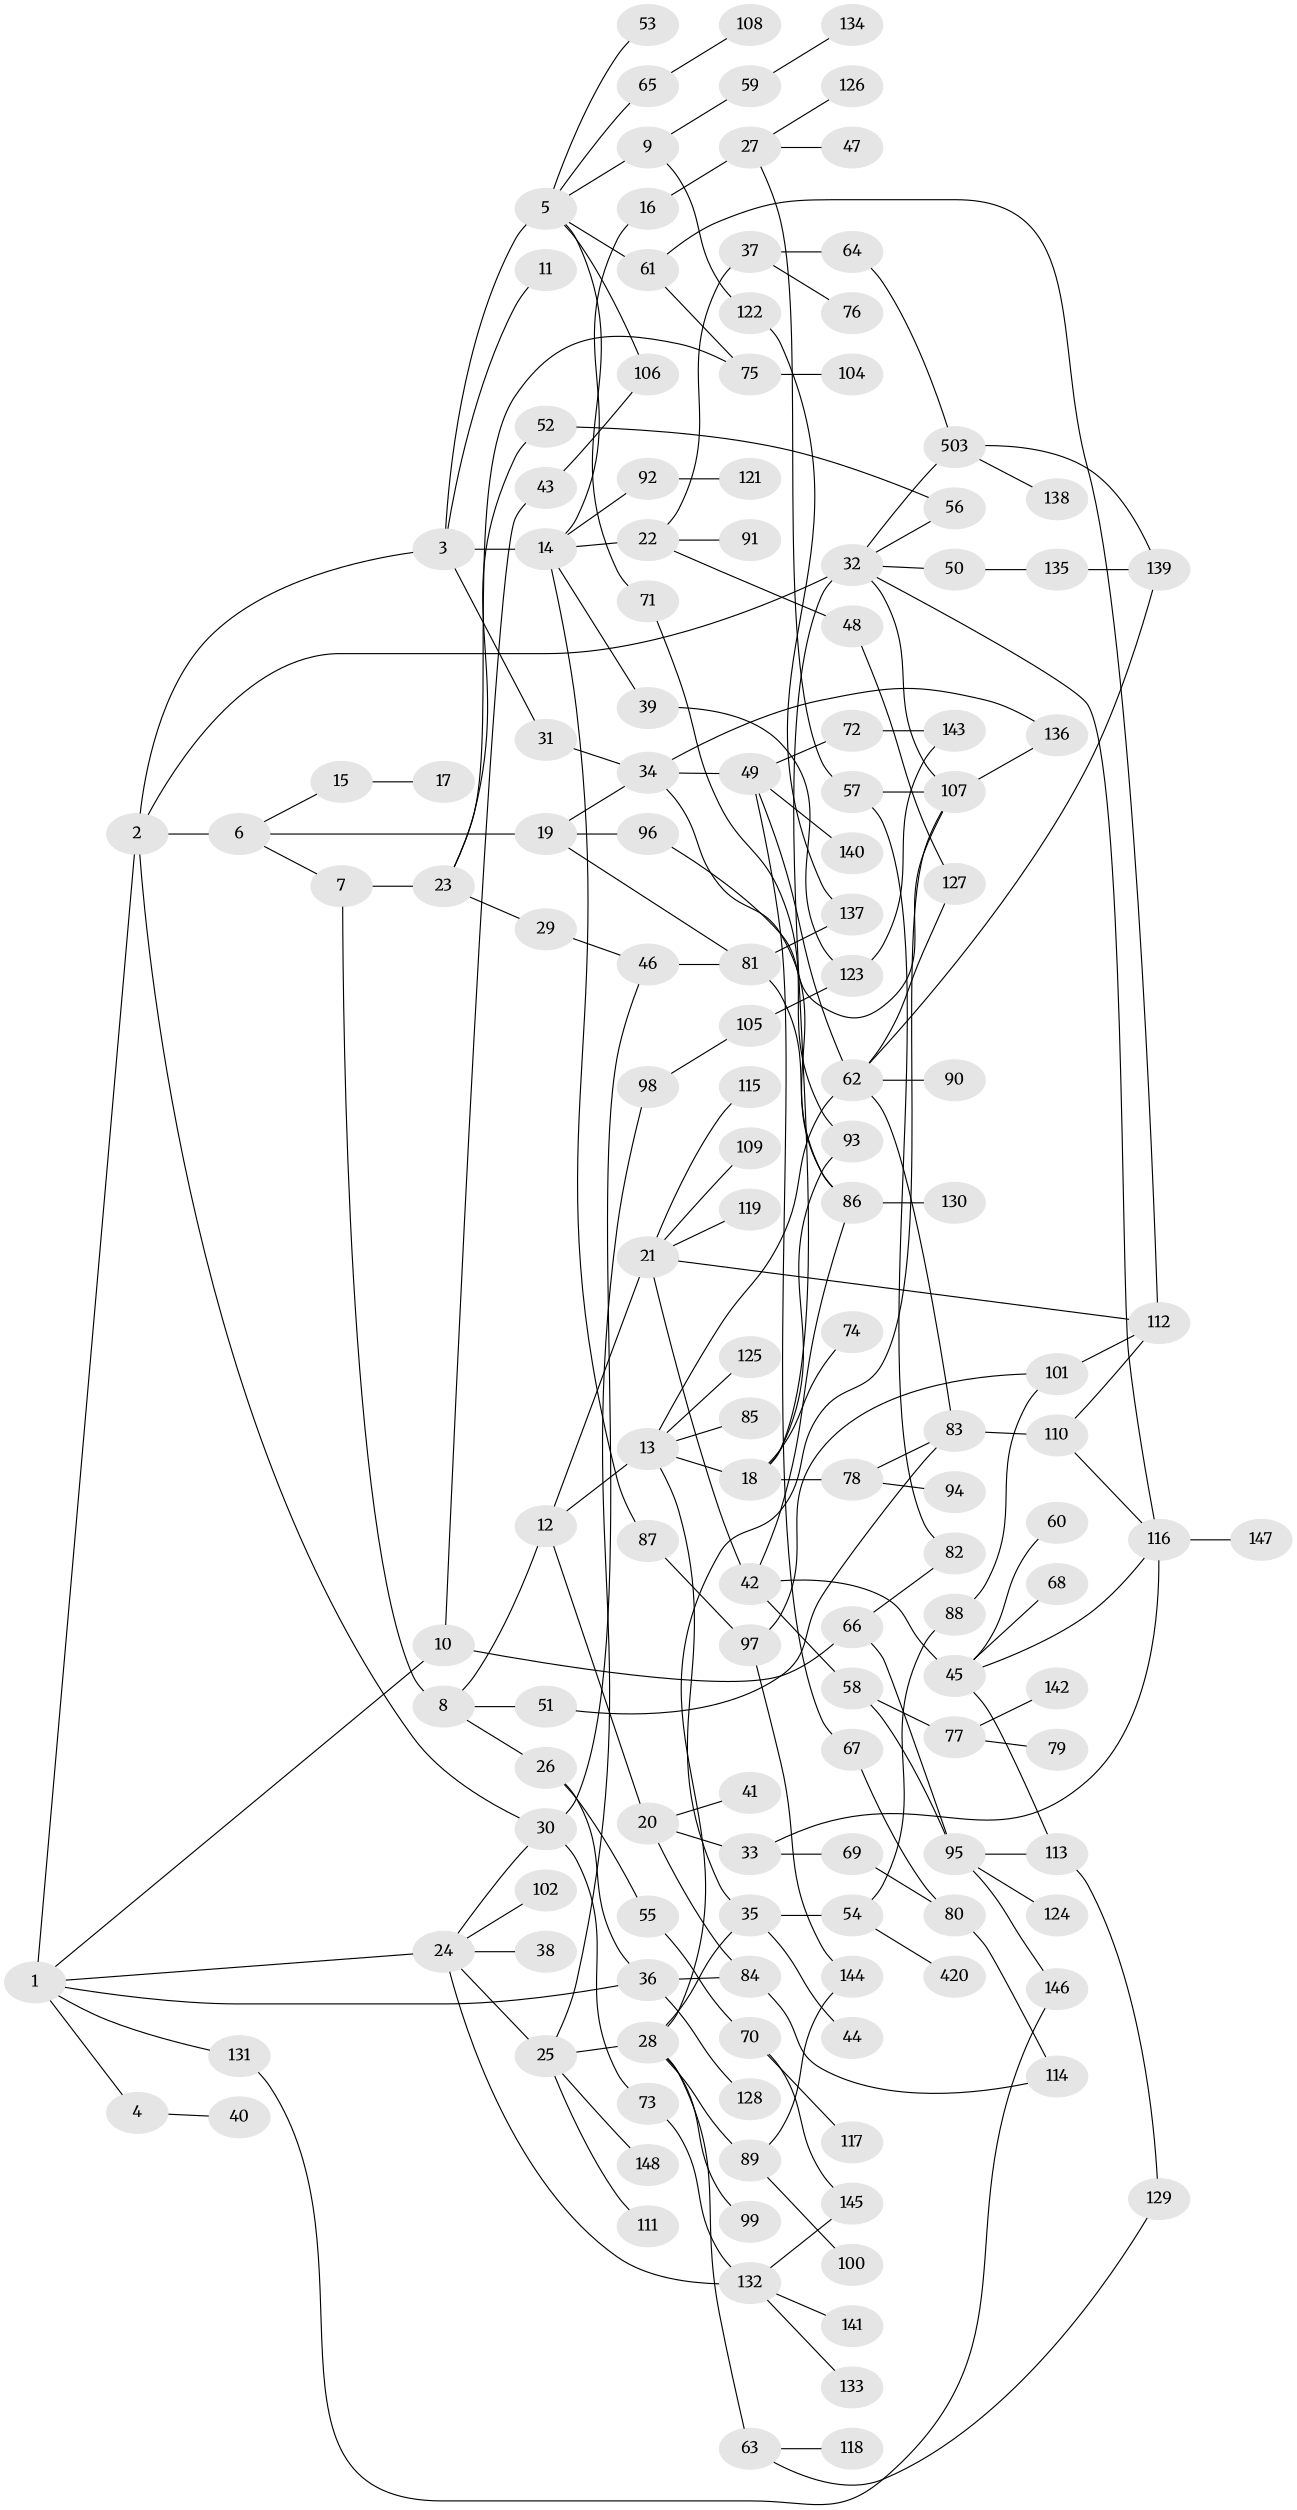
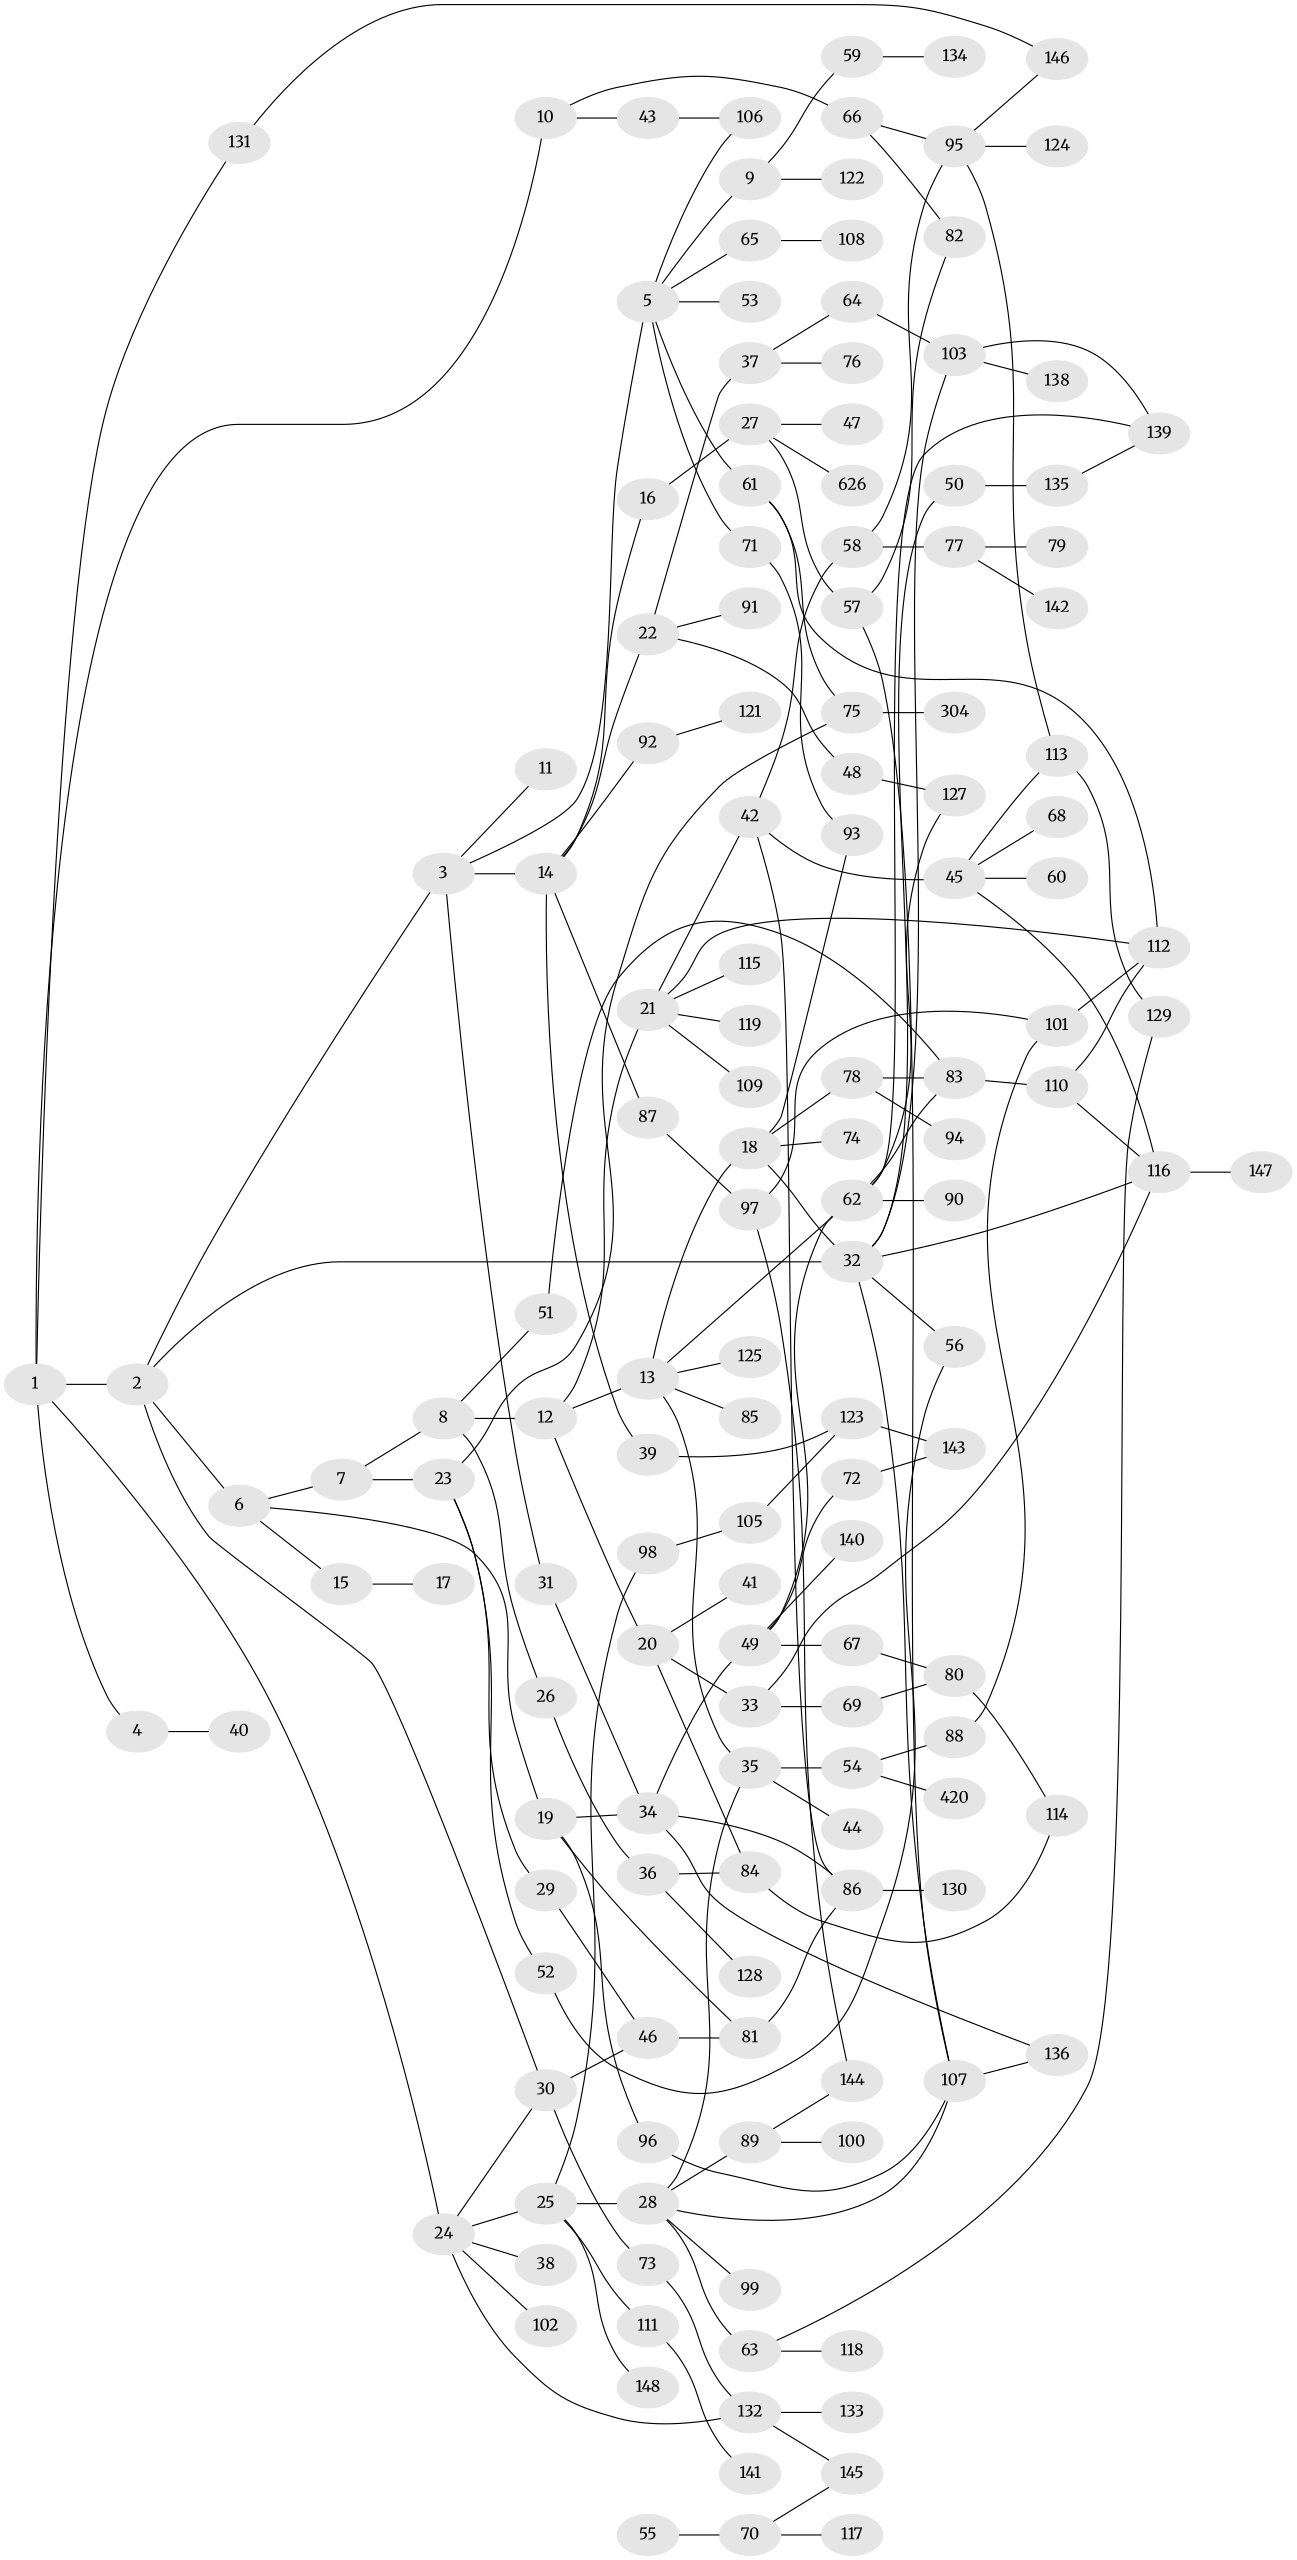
node "126": label "126" -> "626"
node "104": label "104" -> "304"
node "503": label "503" -> "103"
node "137": removed
edge "26" -- "55": removed
edge "36" -- "1": removed
edge "132" -- "141": now "111" -- "141"
